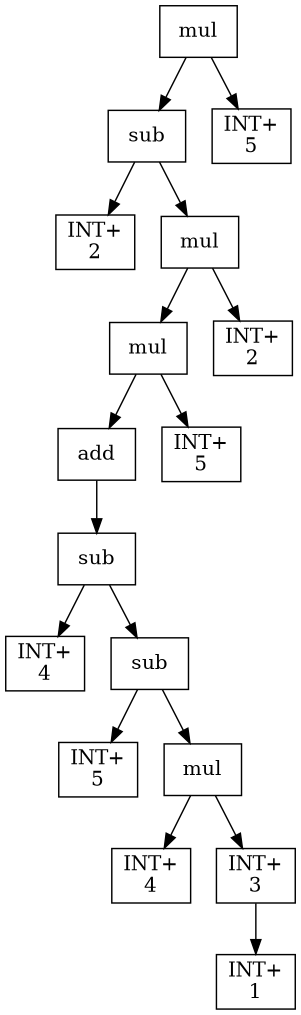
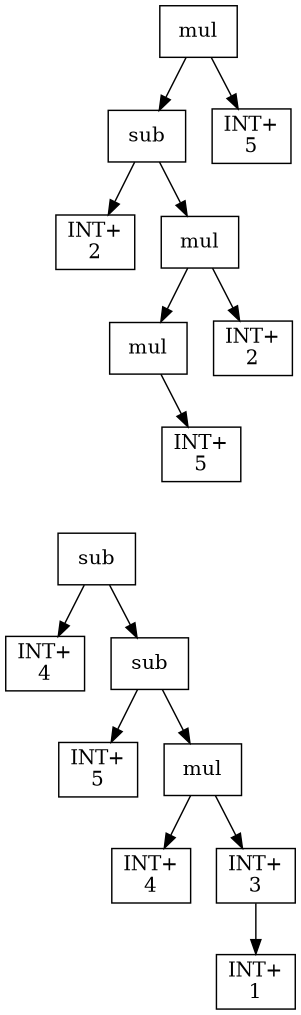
node "add": removed
